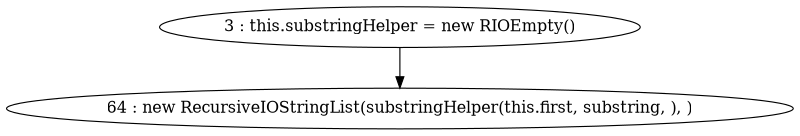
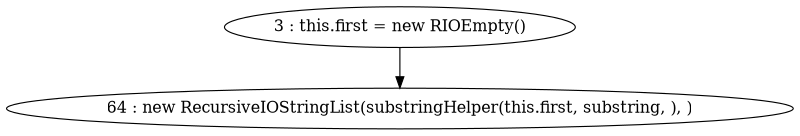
node "3 : this.substringHelper = new RIOEmpty()": label "3 : this.substringHelper = new RIOEmpty()" -> "3 : this.first = new RIOEmpty()"
